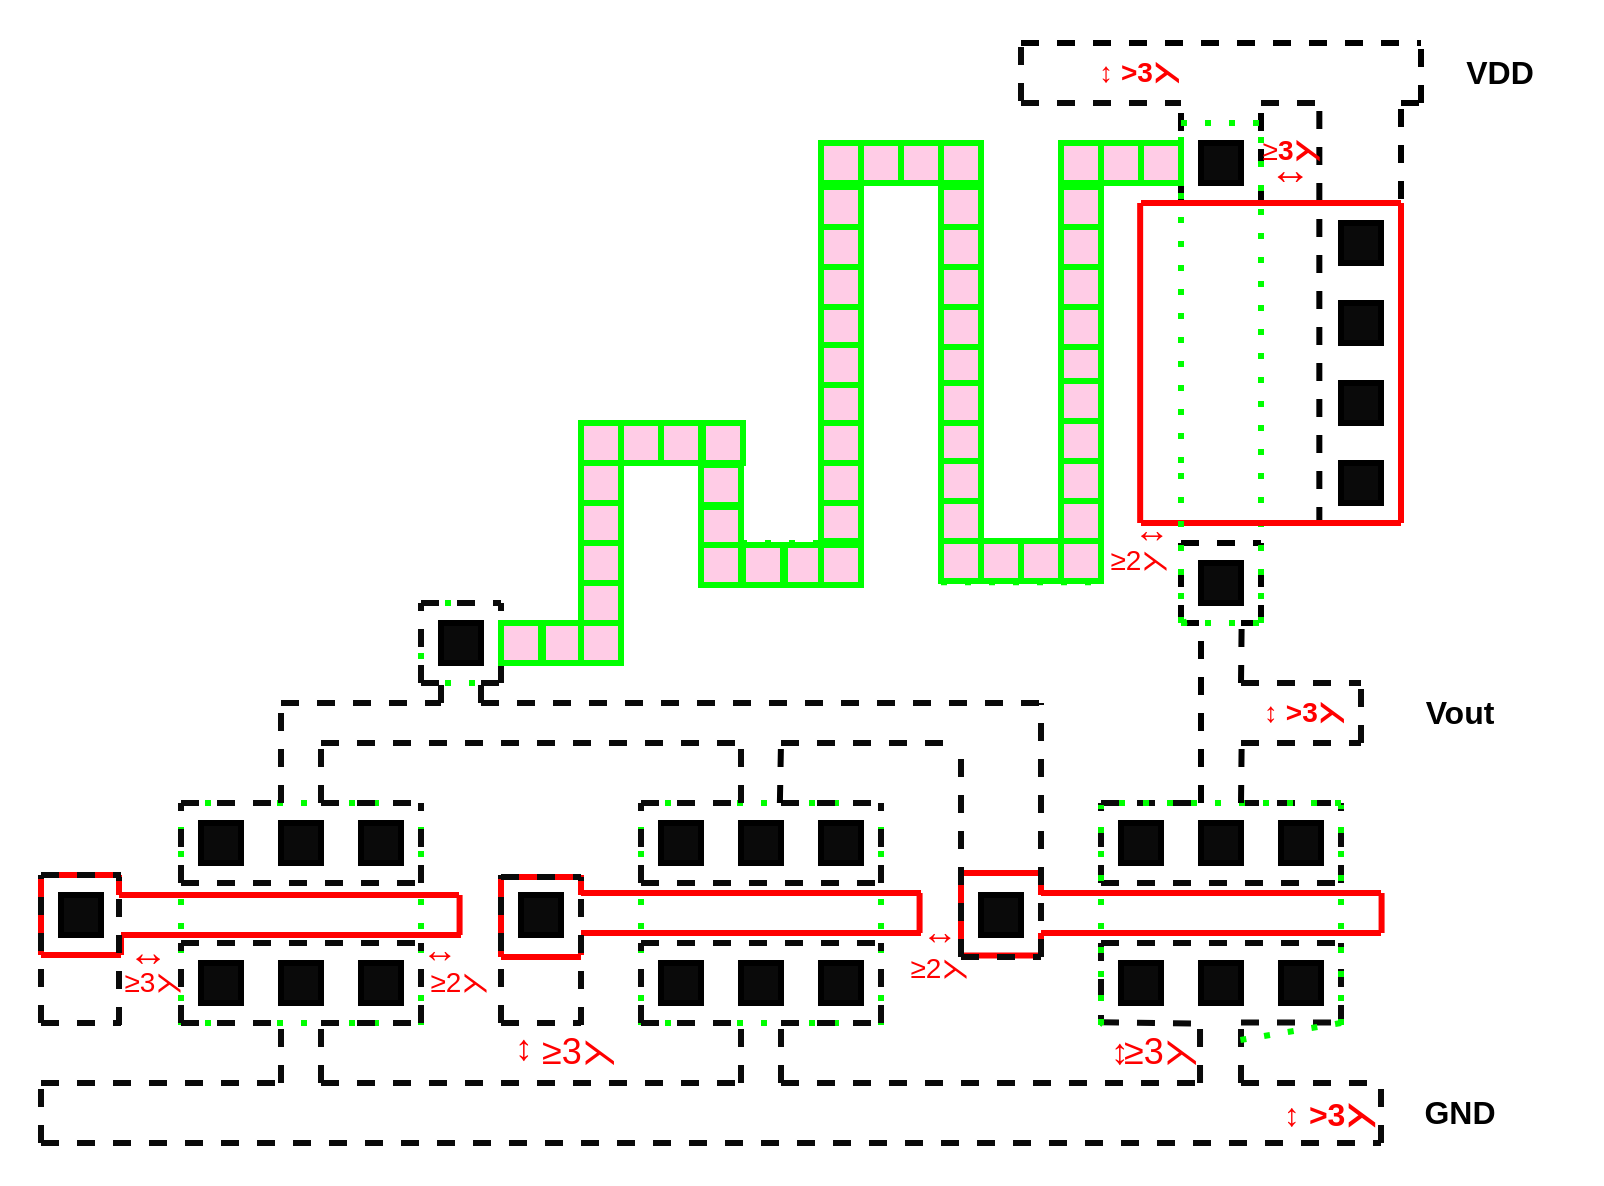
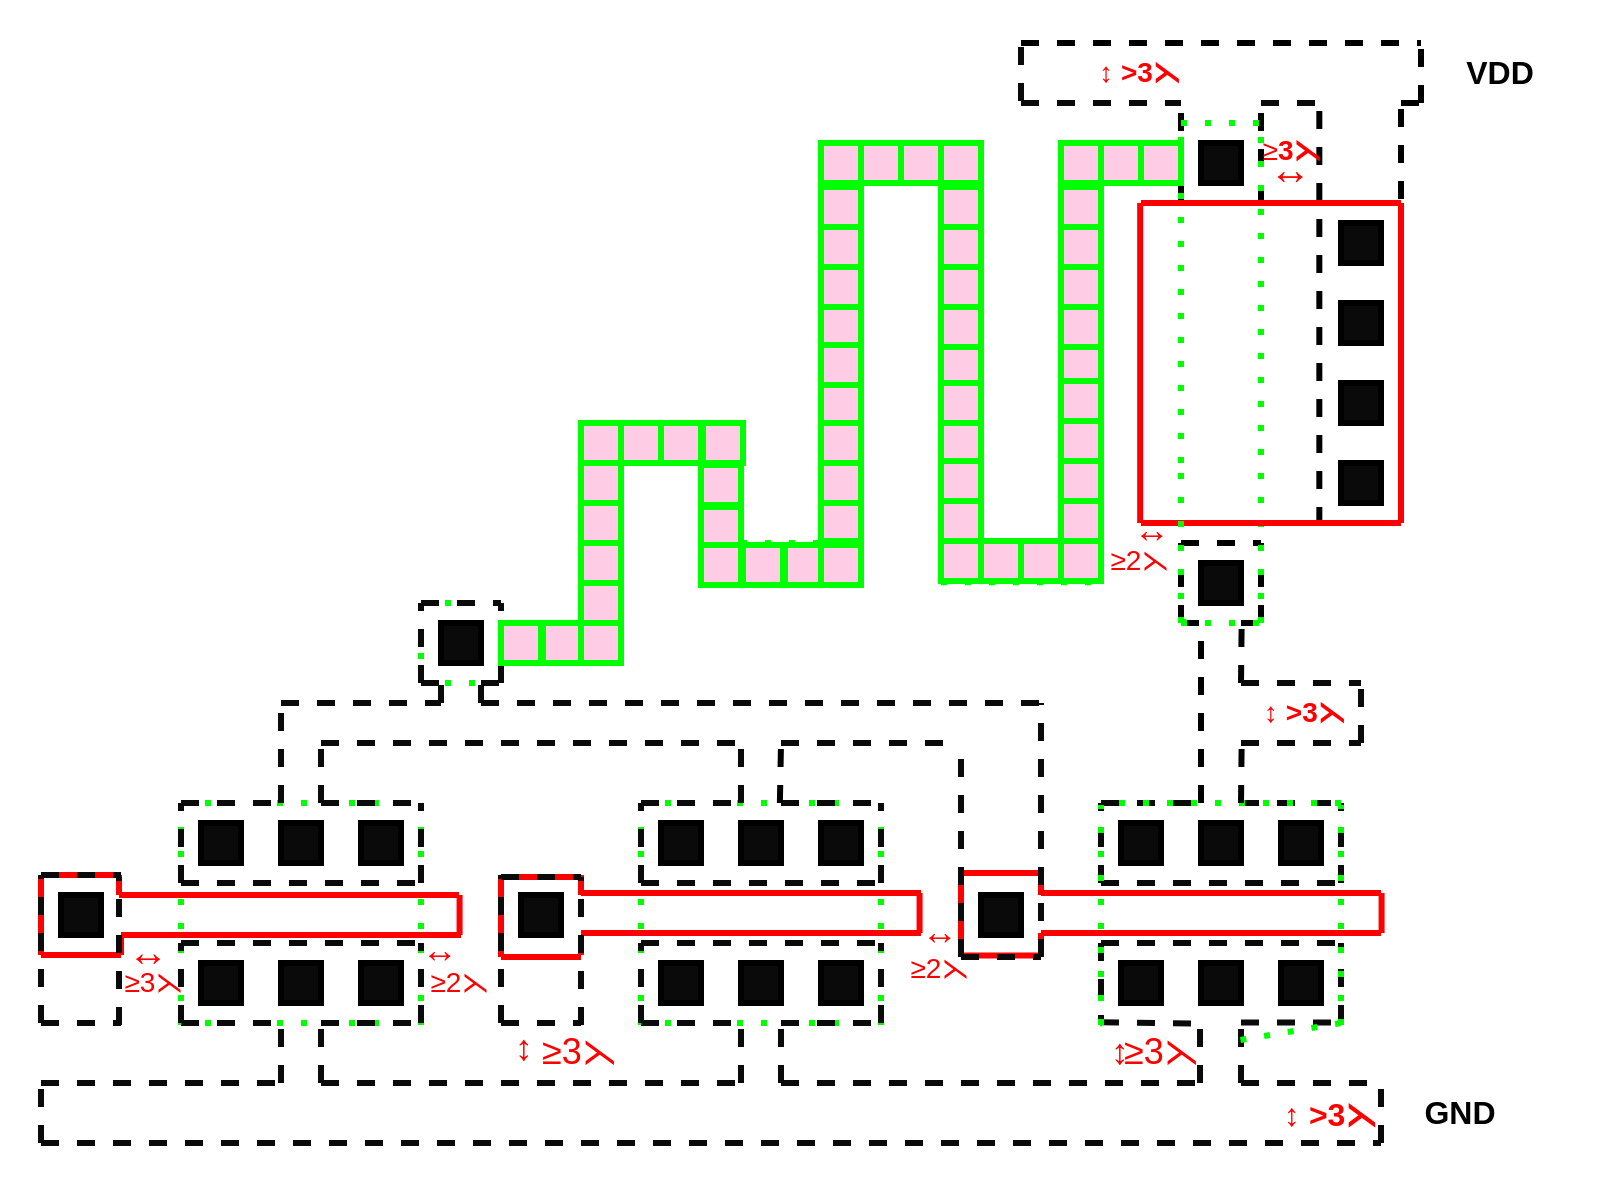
node "Vout": removed
